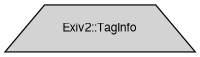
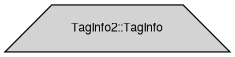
node "Exiv2::TagInfo": label "Exiv2::TagInfo" -> "TagInfo2::TagInfo"
